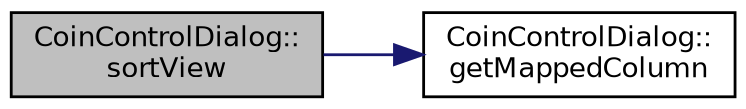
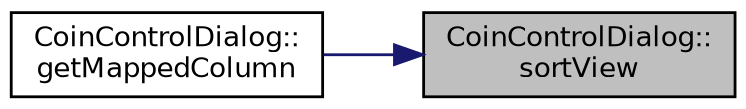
edge "CoinControlDialog:: sortView" -> "CoinControlDialog:: getMappedColumn": reversed
